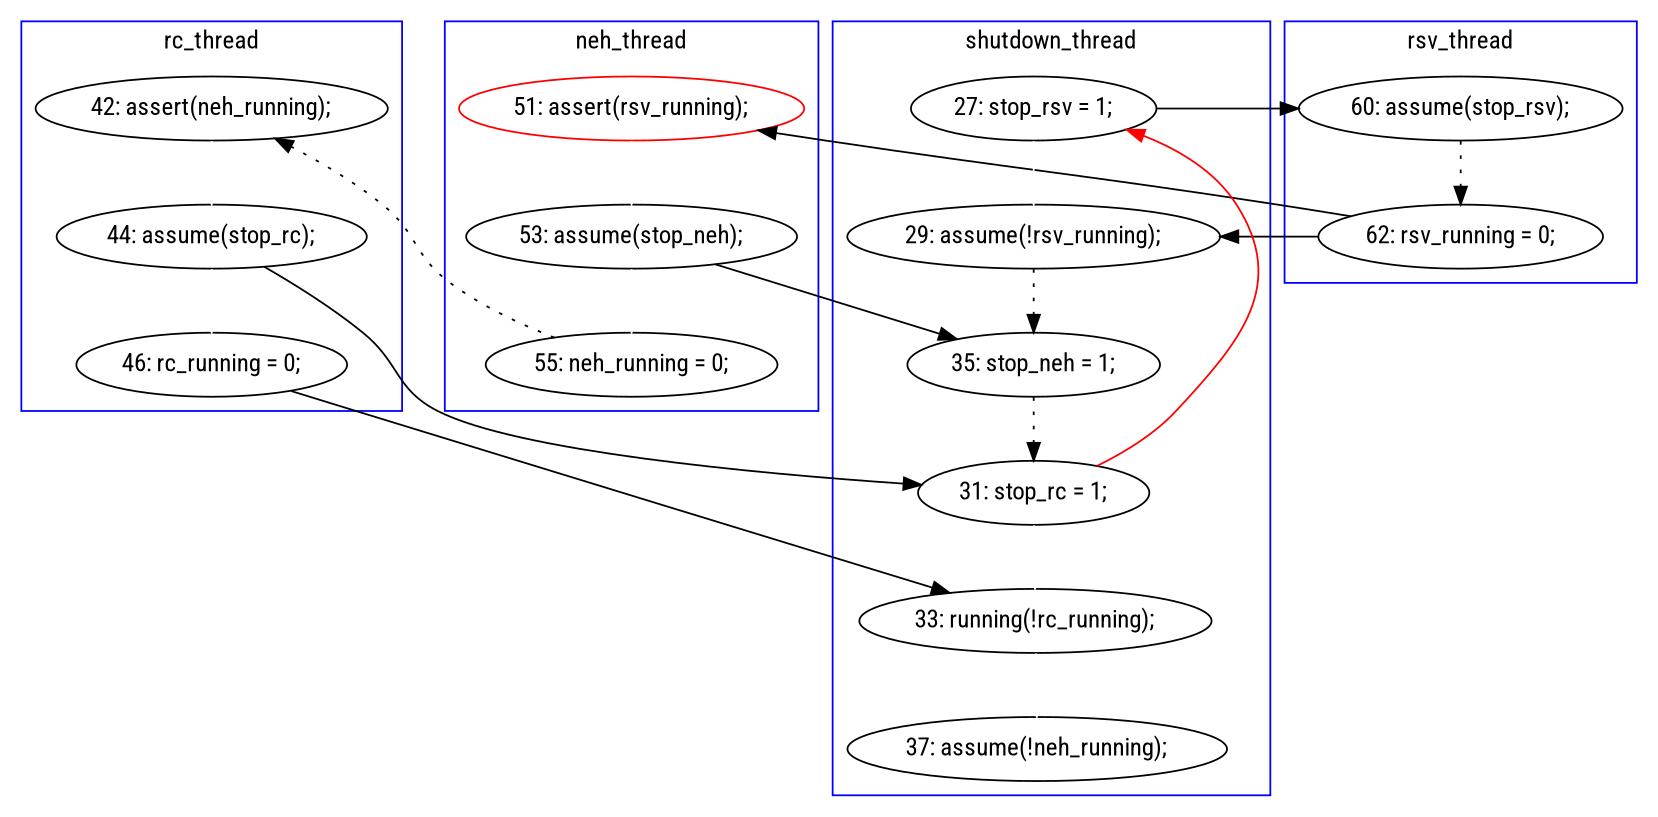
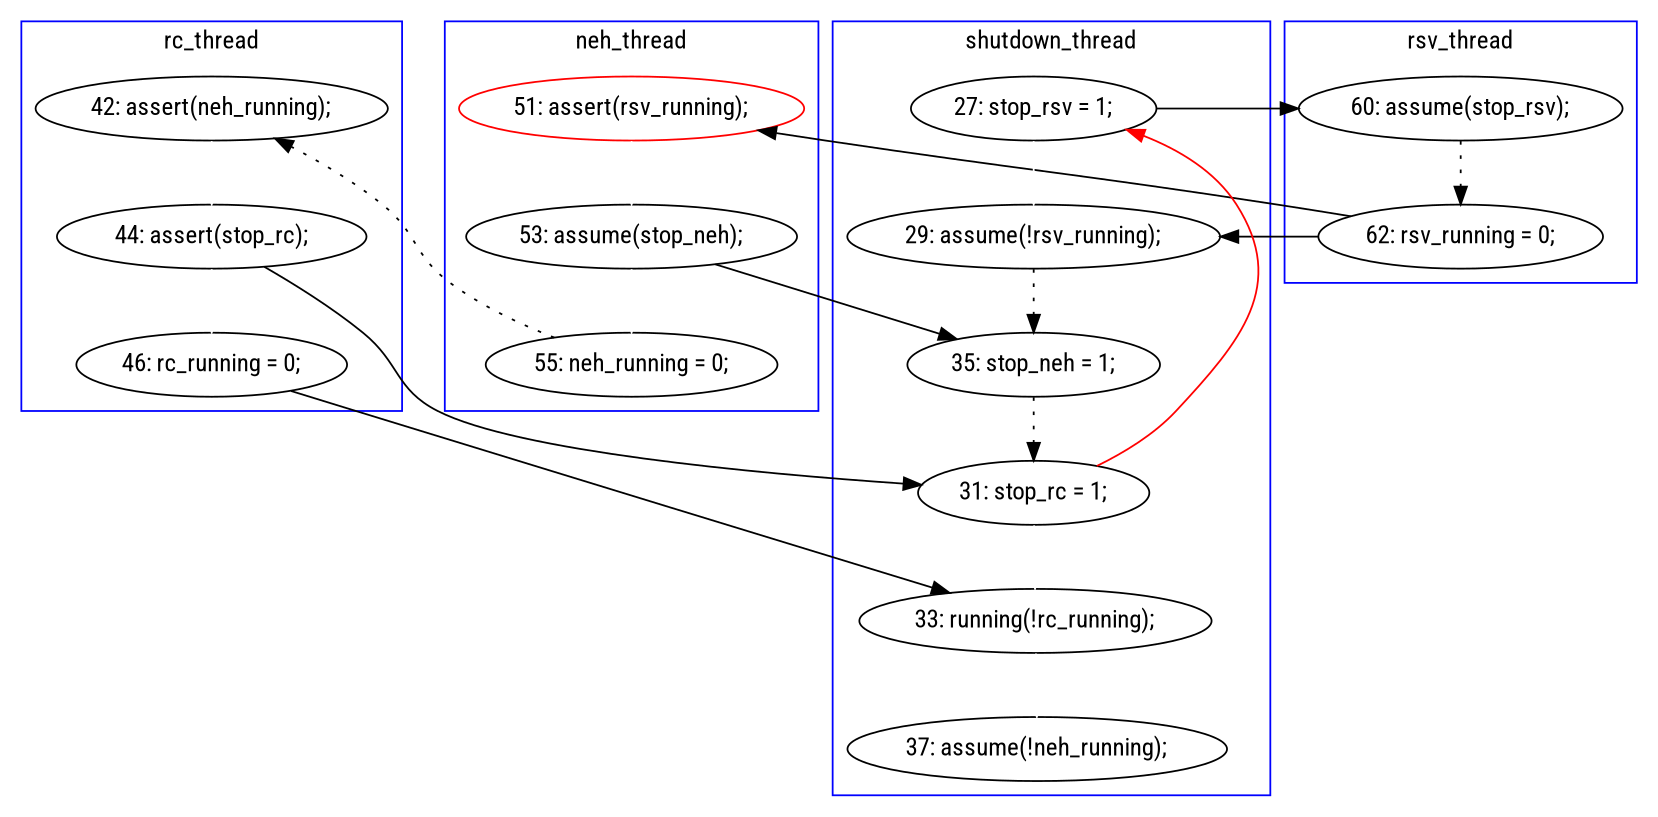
node "44: assume(stop_rc);": label "44: assume(stop_rc);" -> "44: assert(stop_rc);"
